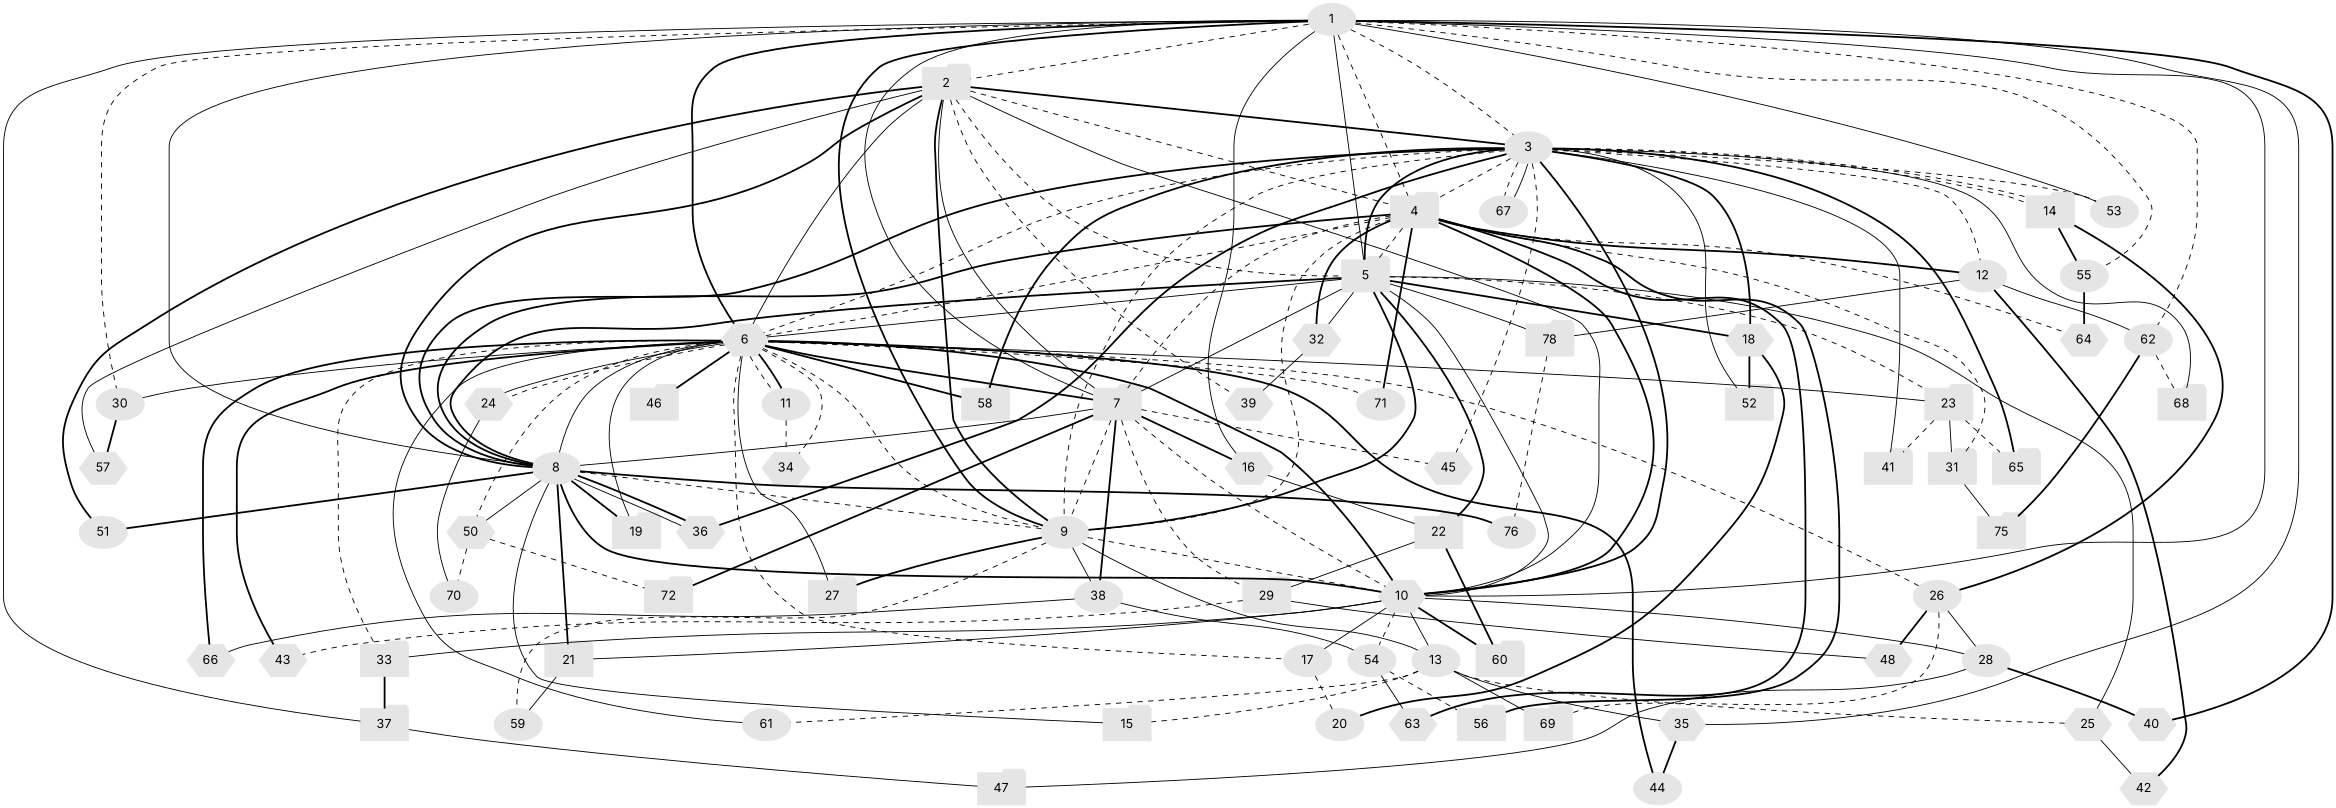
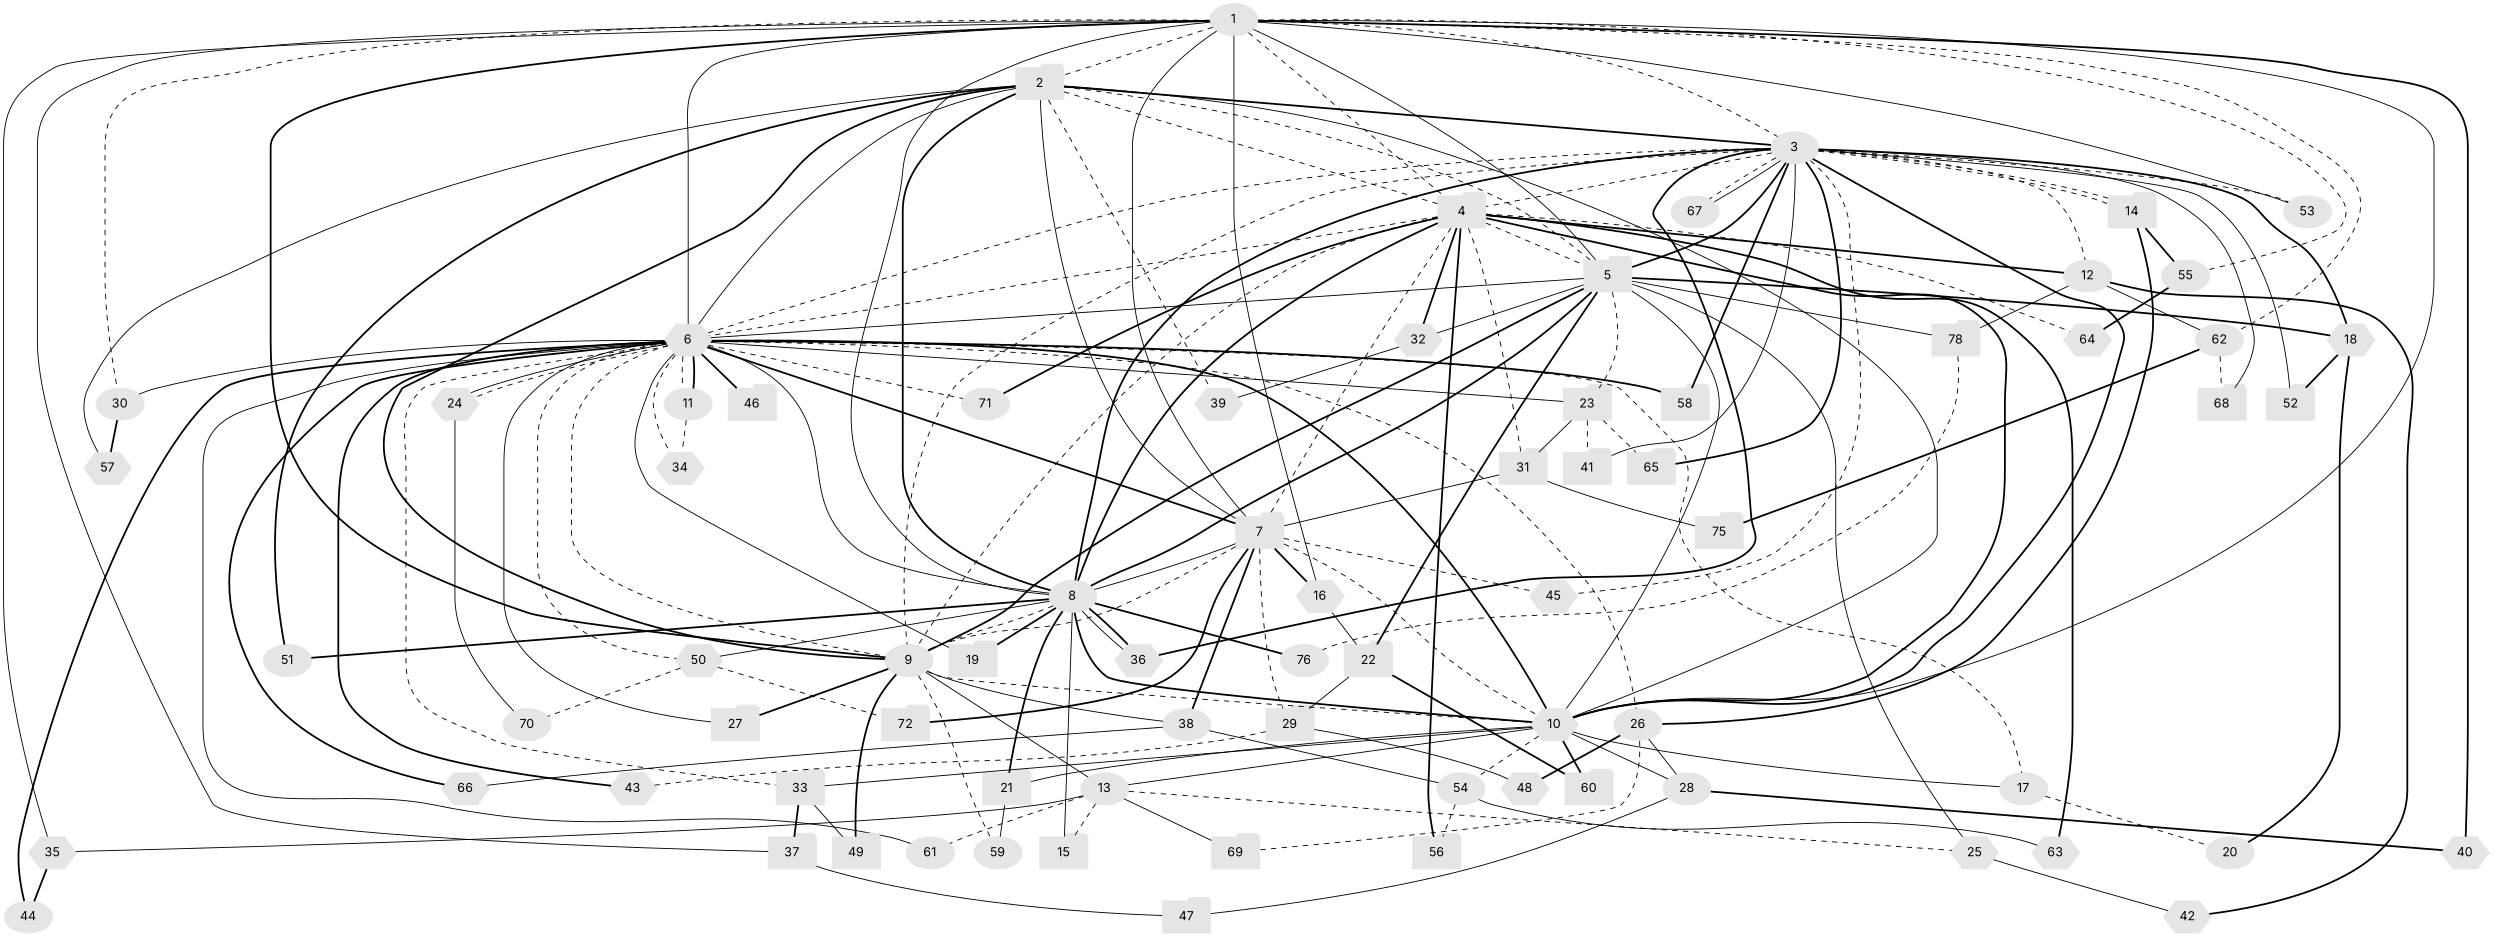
edge "1" -- "6": style bold -> solid
edge "5" -- "7": now "31" -- "7"
node "49": added
